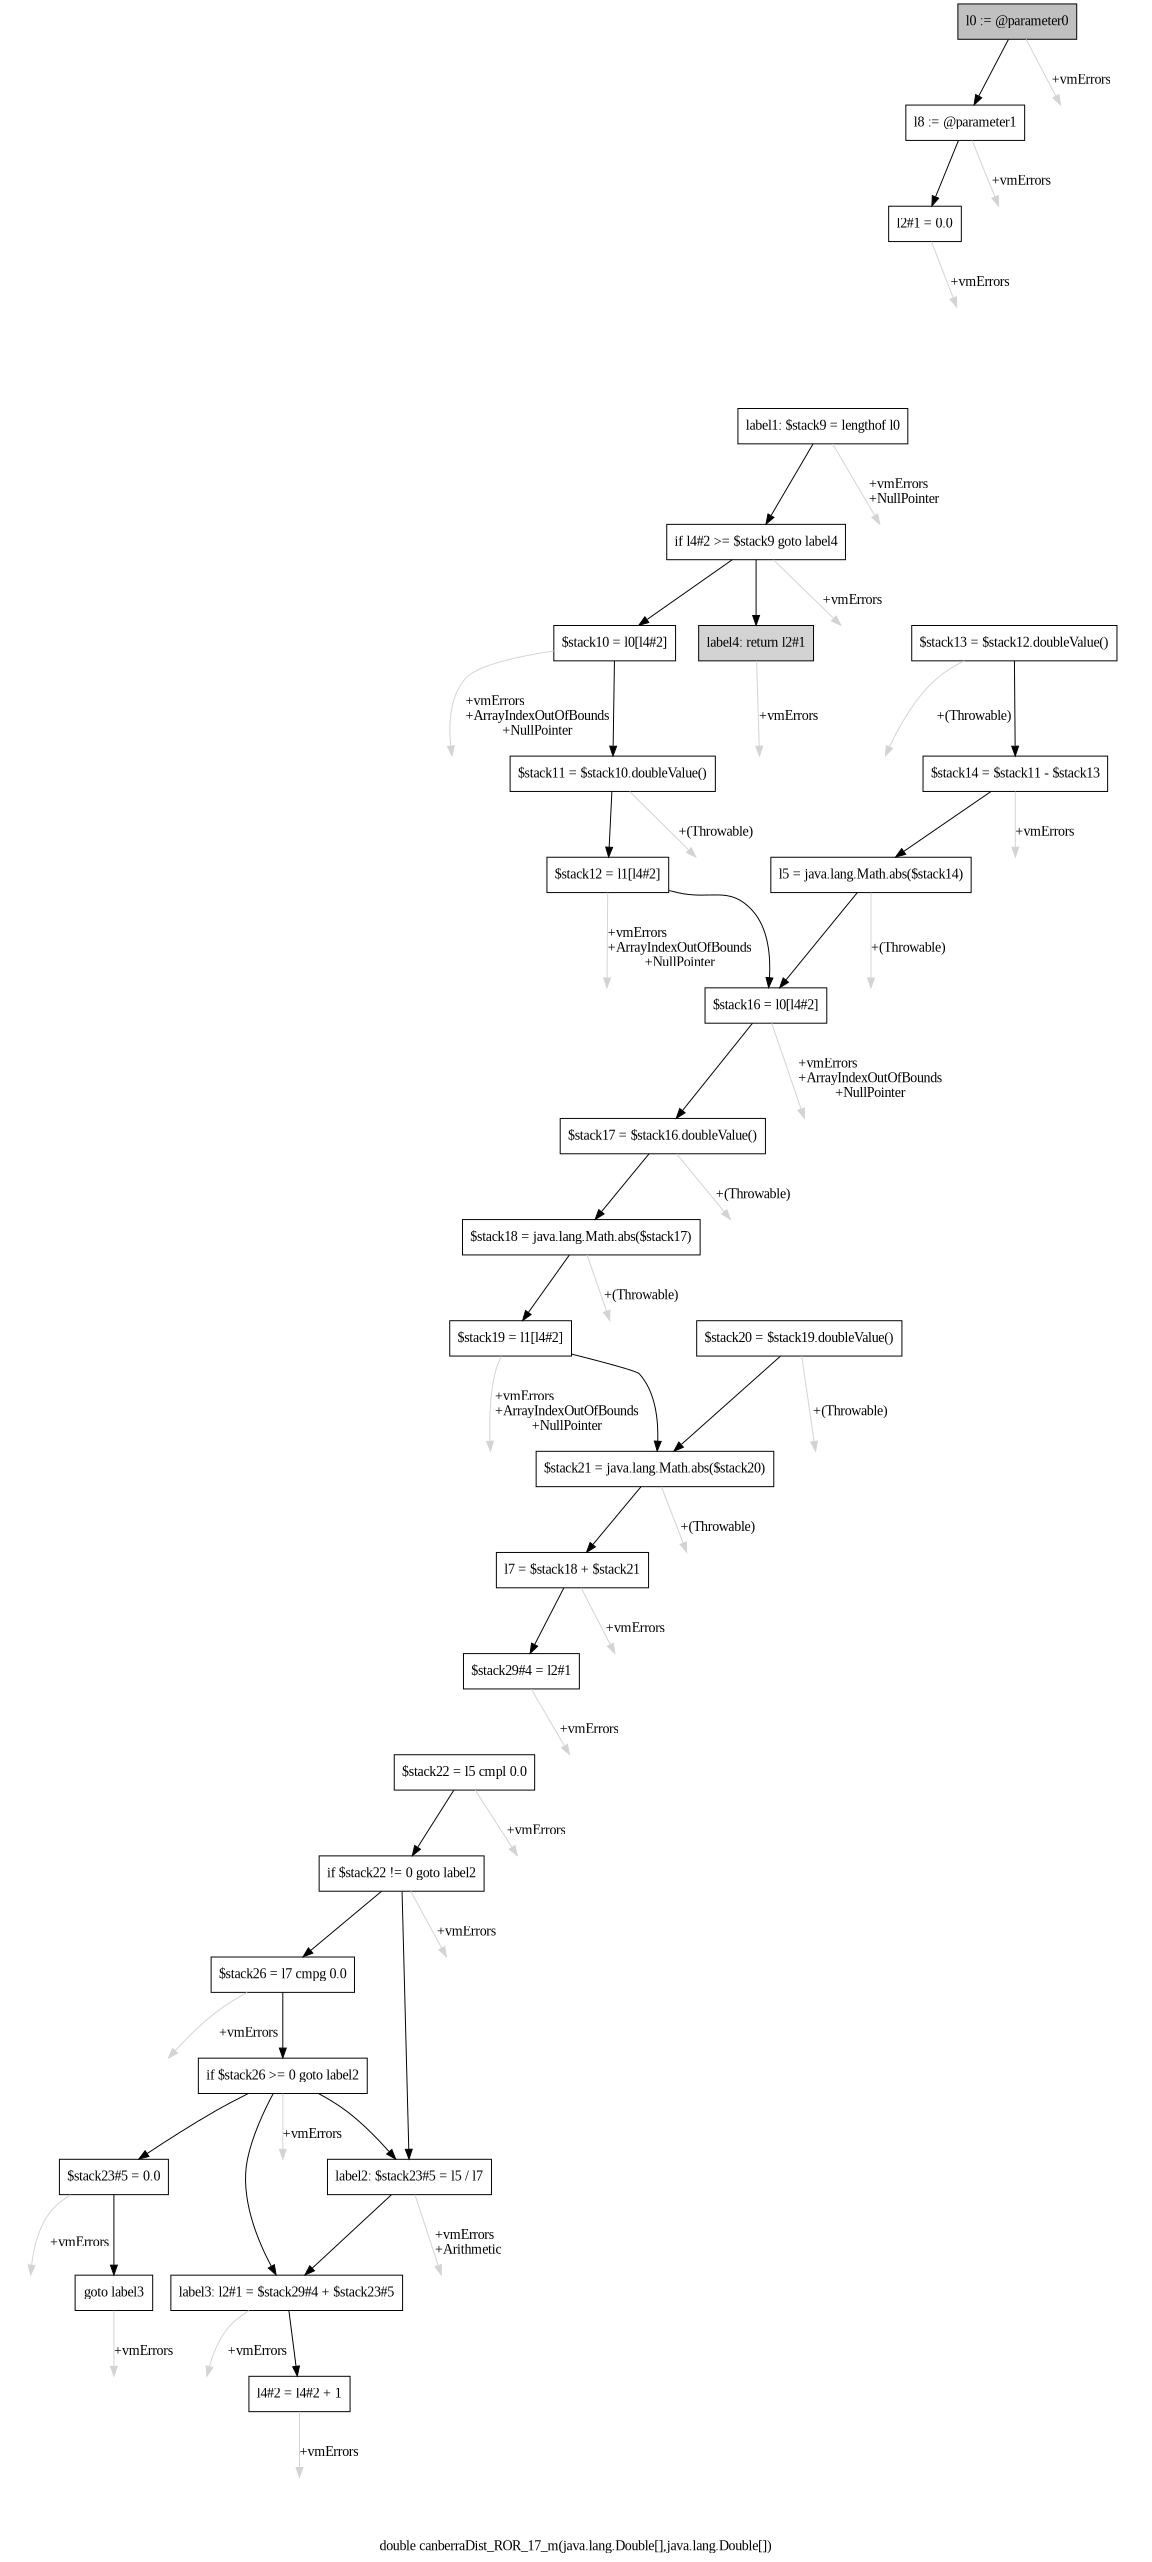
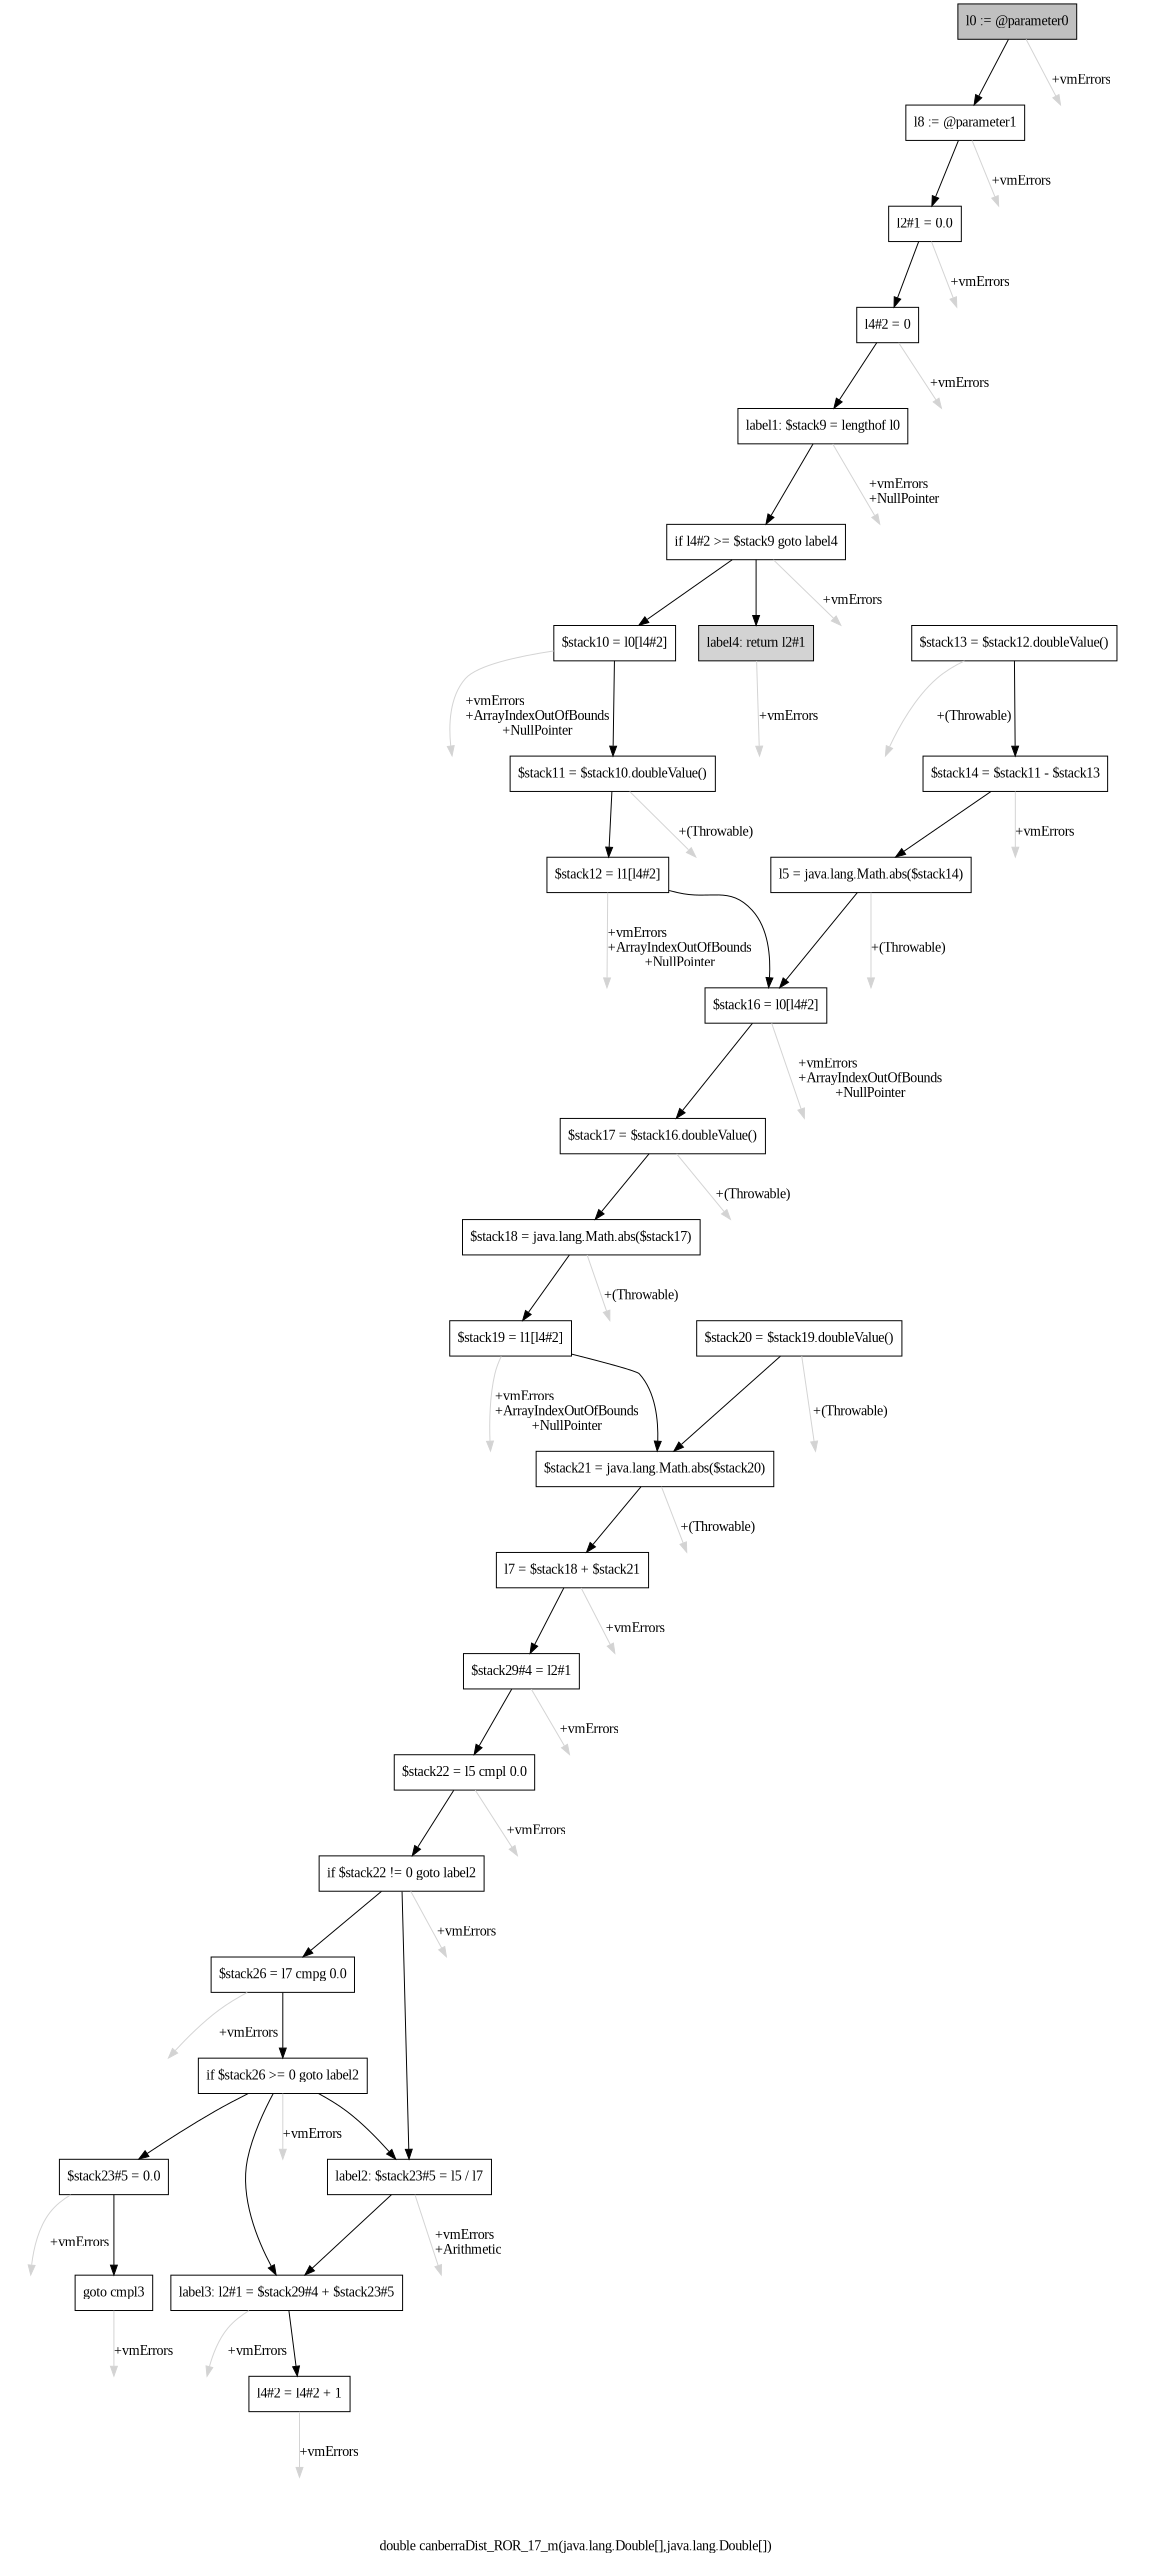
node "l4#2 = 0": added
edge "$stack29#4 = l2#1" -> "$stack22 = l5 cmpl 0.0": added
node "goto label3": label "goto label3" -> "goto cmpl3"
